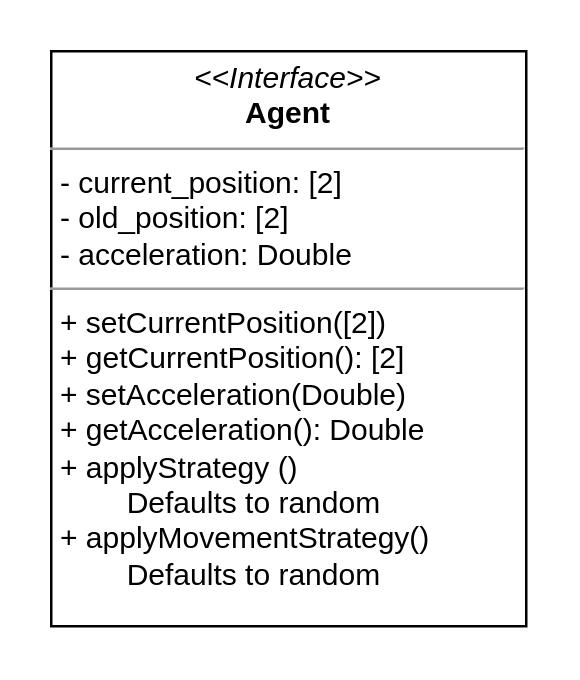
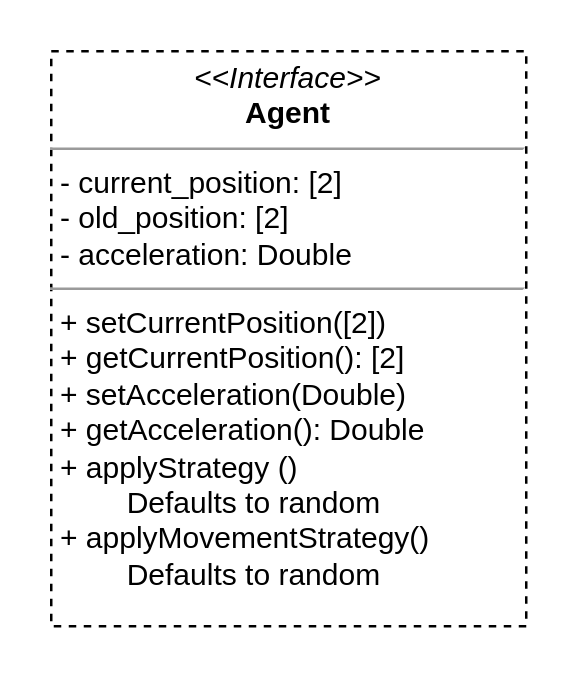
node "<<Interface>> Agent - current_position: [2] - old_position: [2] - acceleration: Double + setCurrentPosition([2]) + getCurrentPosition(): [2] + setAcceleration(Double) + getAcceleration(): Double + applyStrategy () Defaults to random + applyMovementStrategy() Defaults to random": style solid -> dashed
